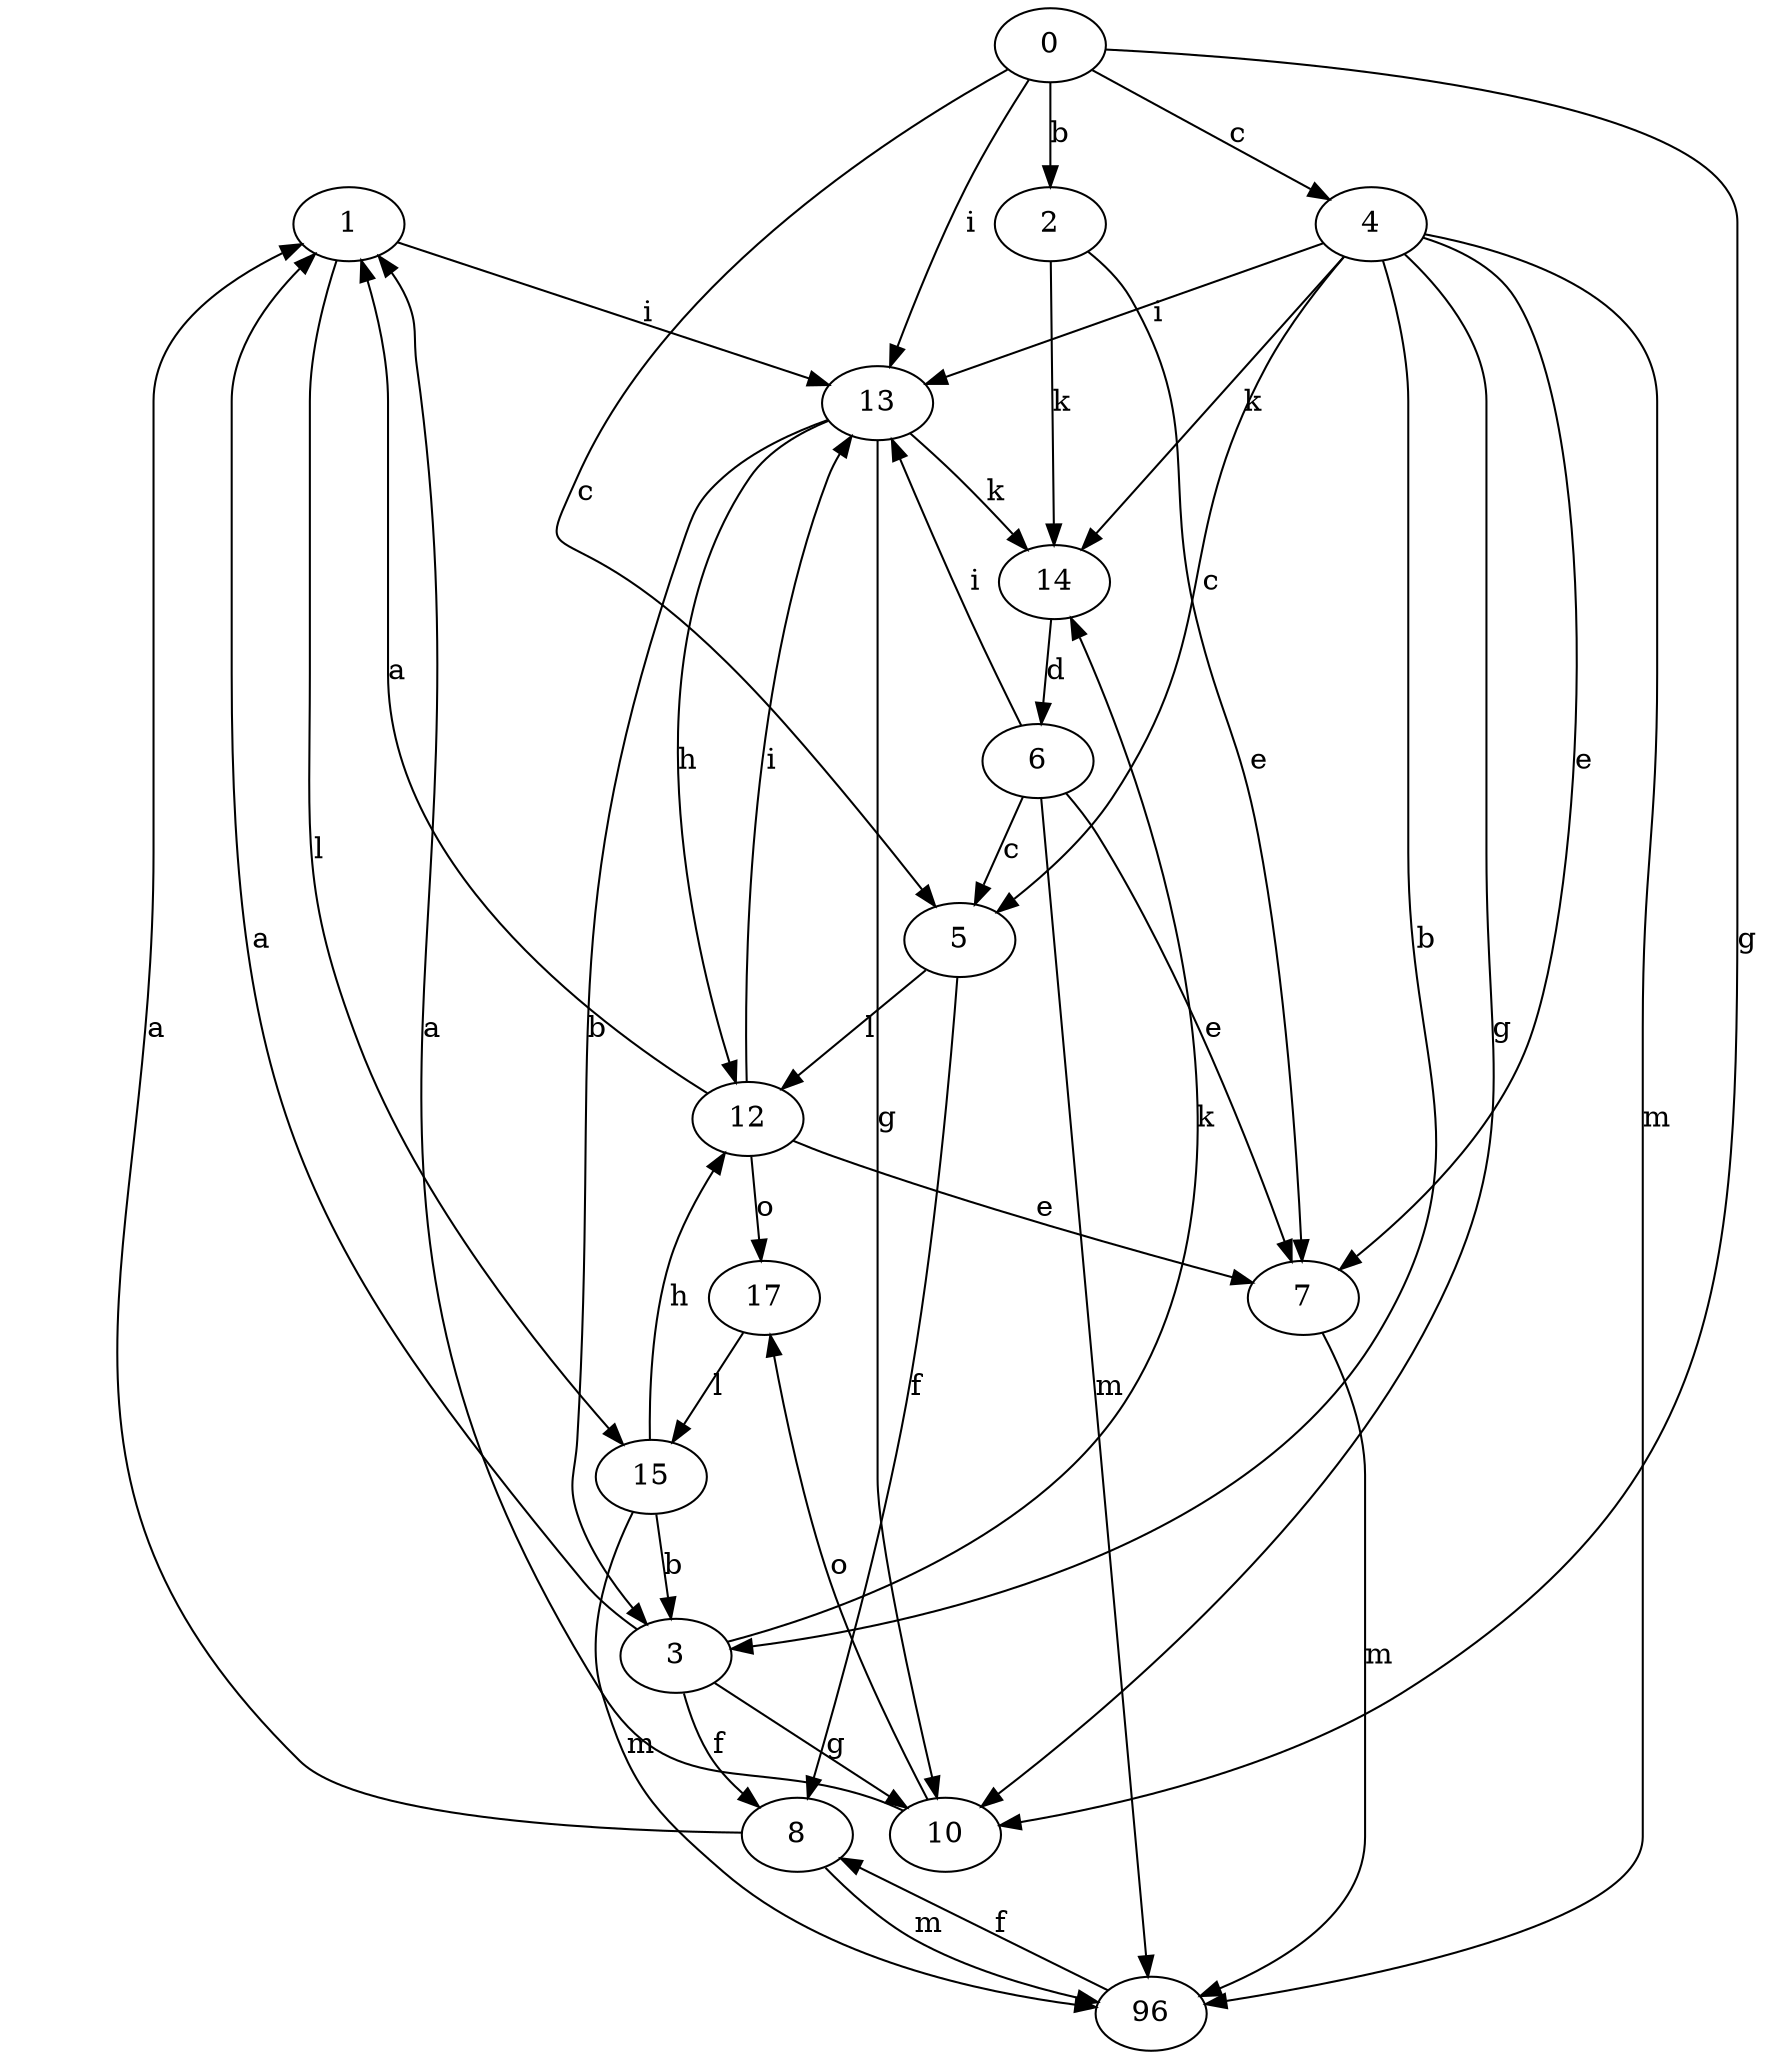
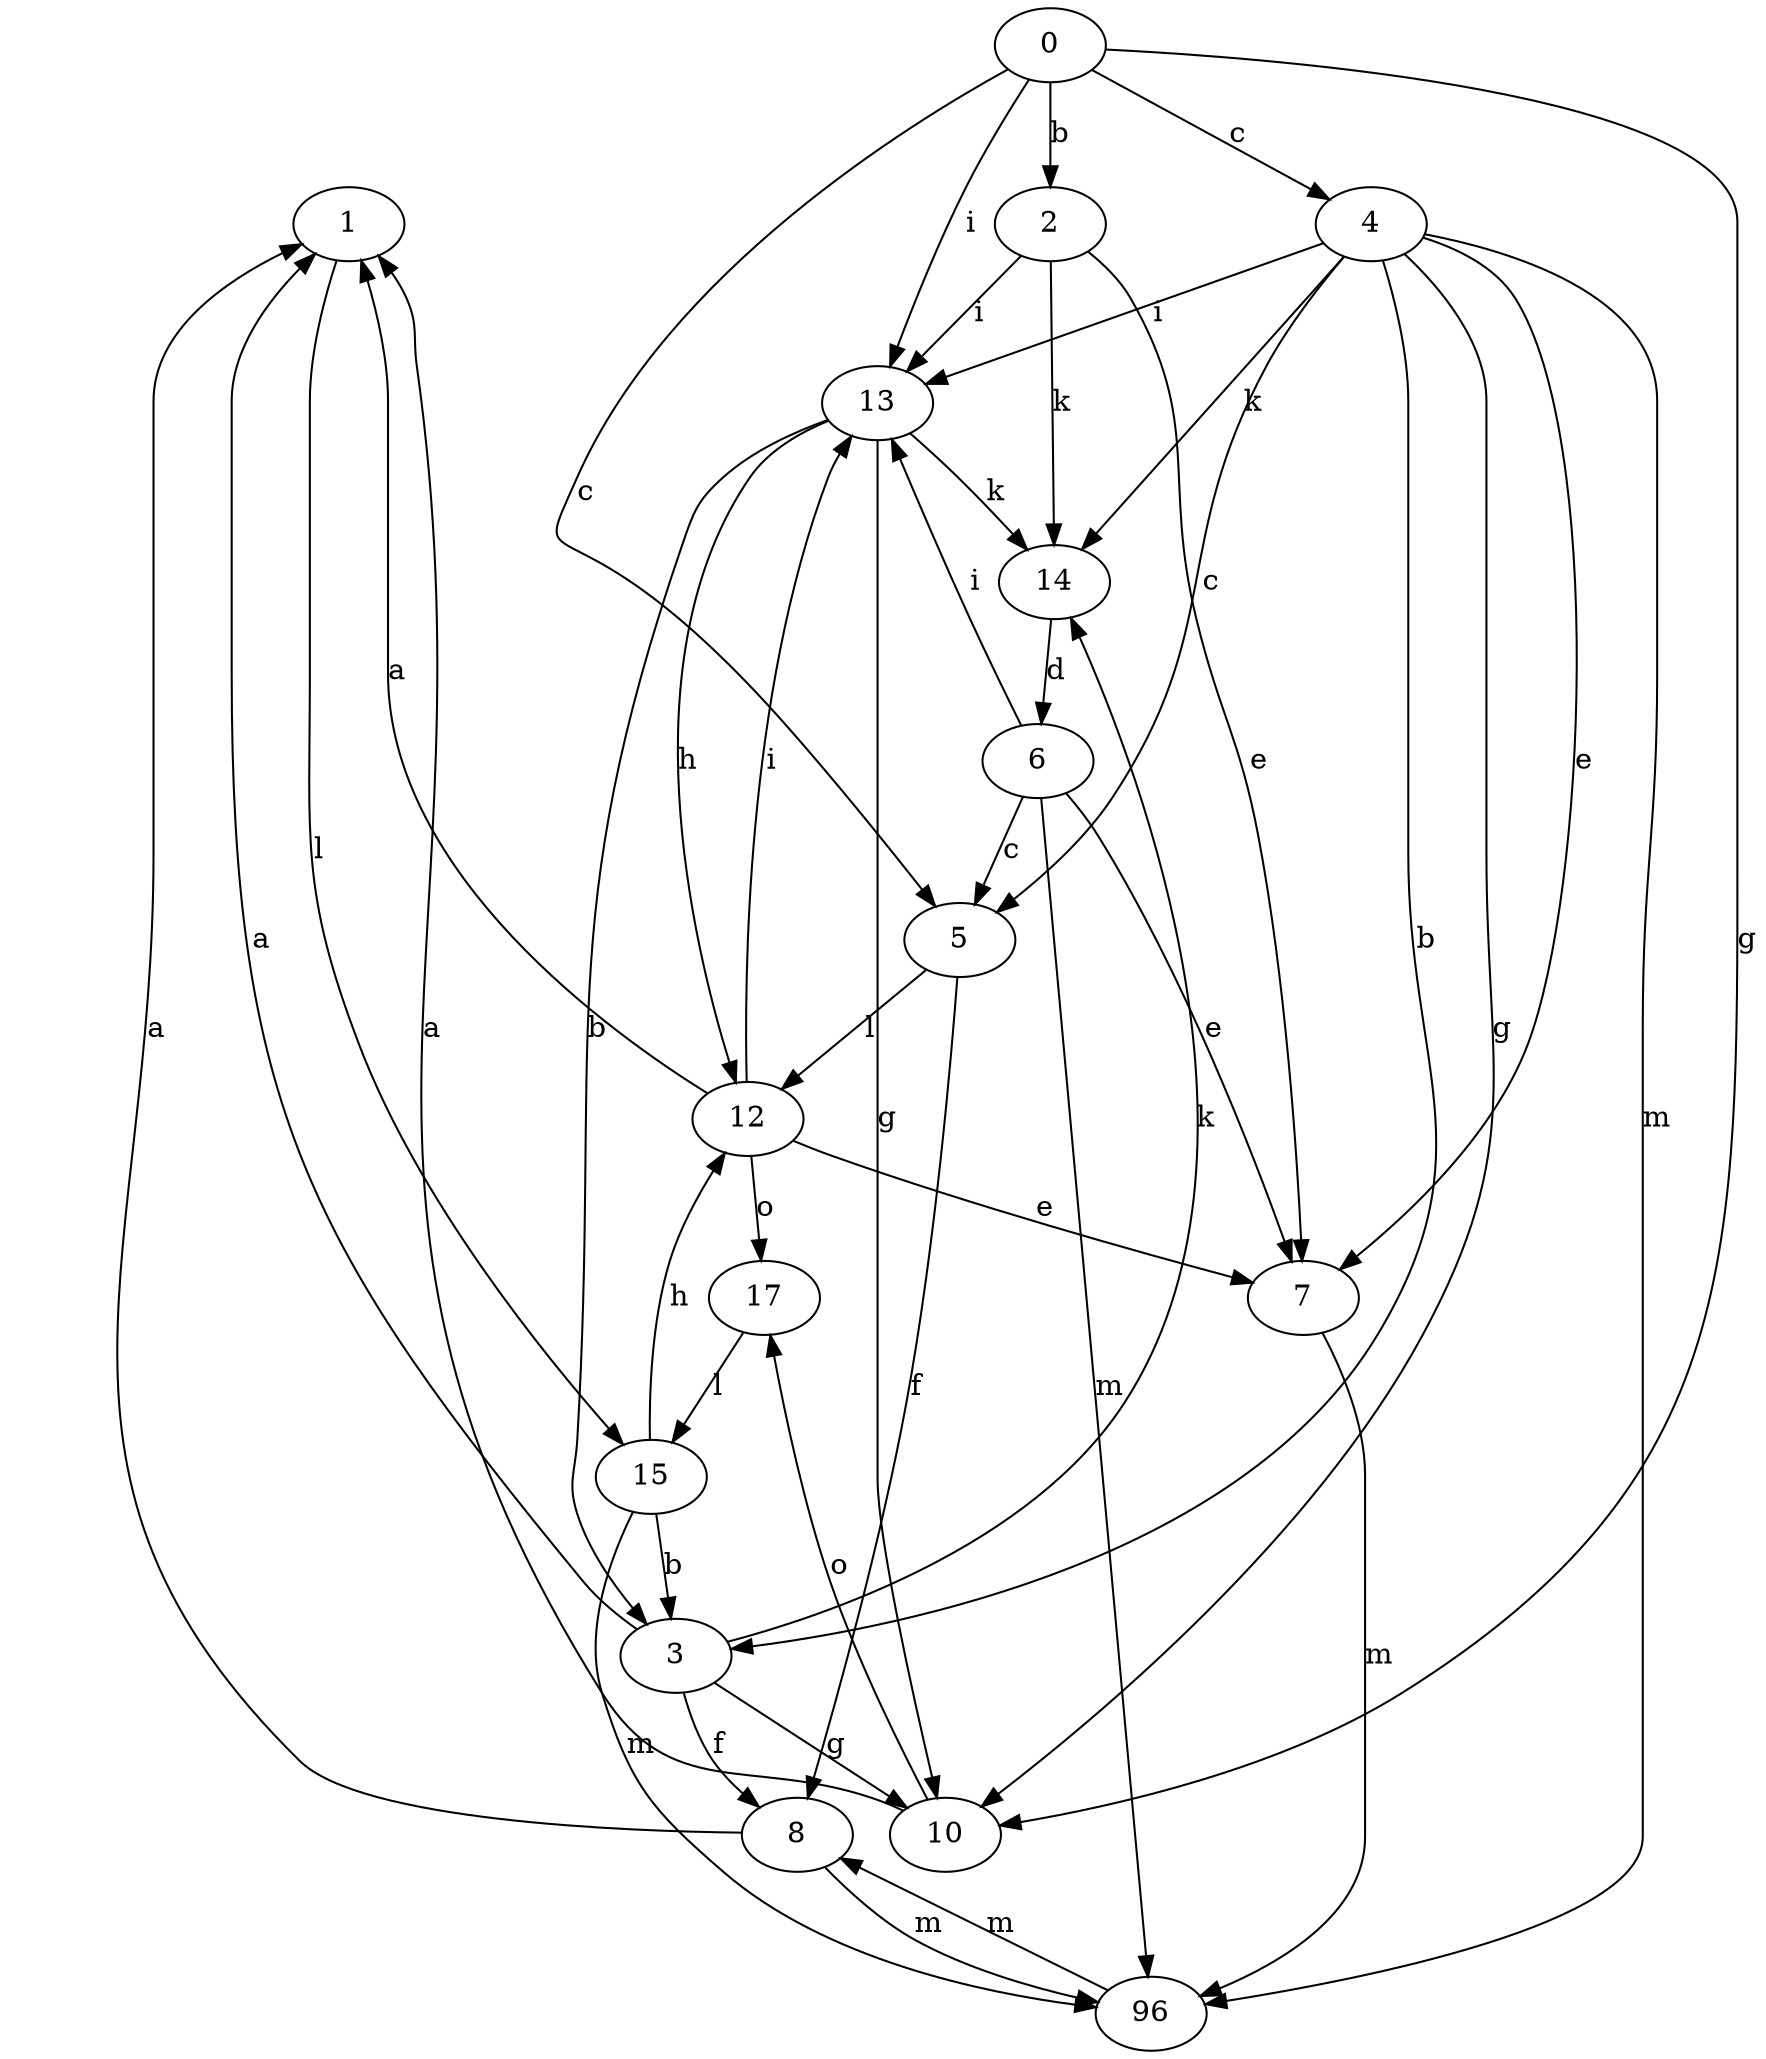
edge "1" -> "13": now "2" -> "13"
edge "96" -> "8": label "f" -> "m"
